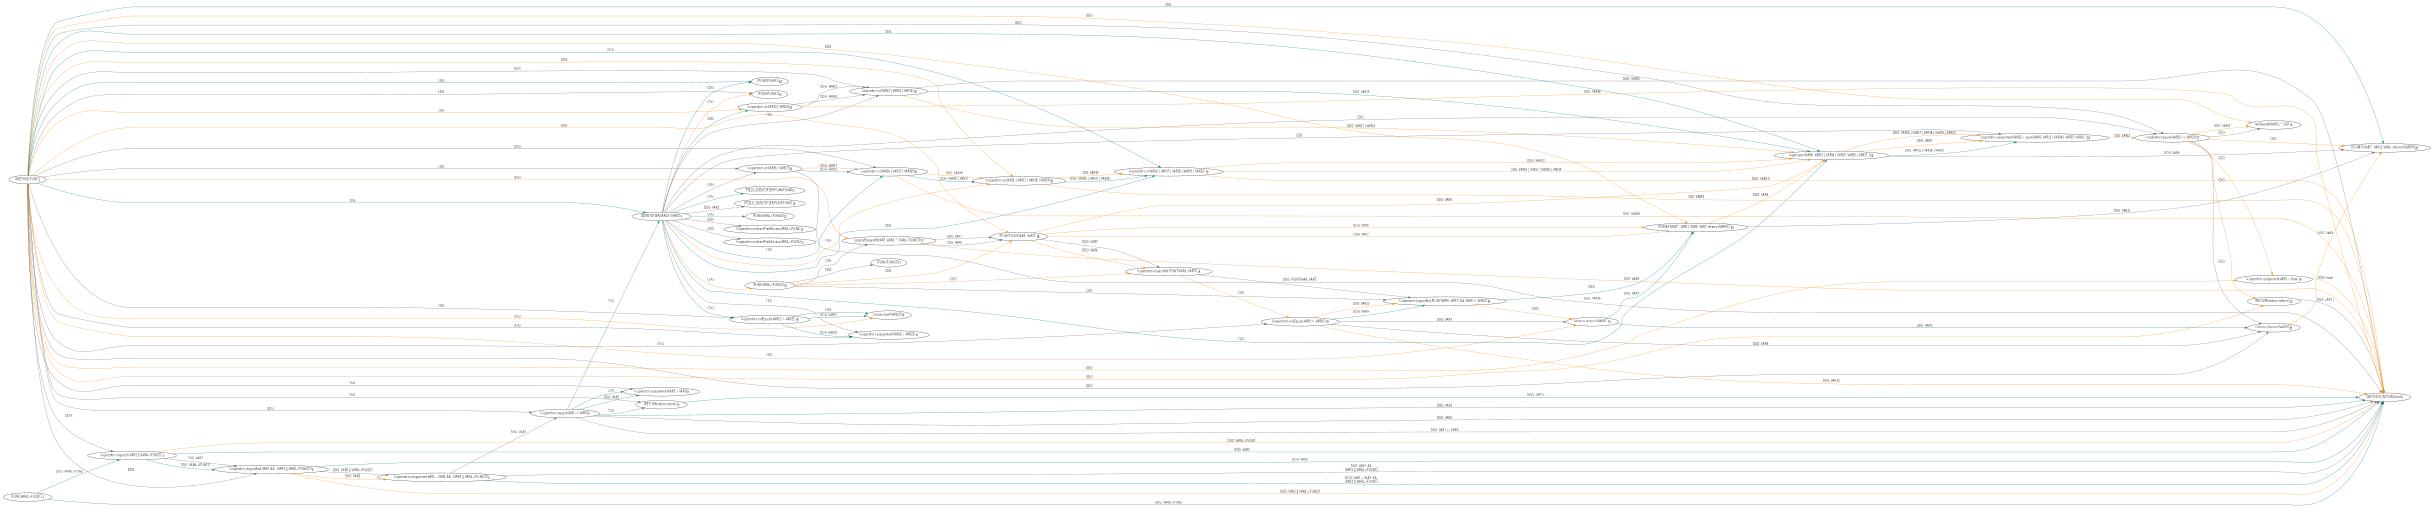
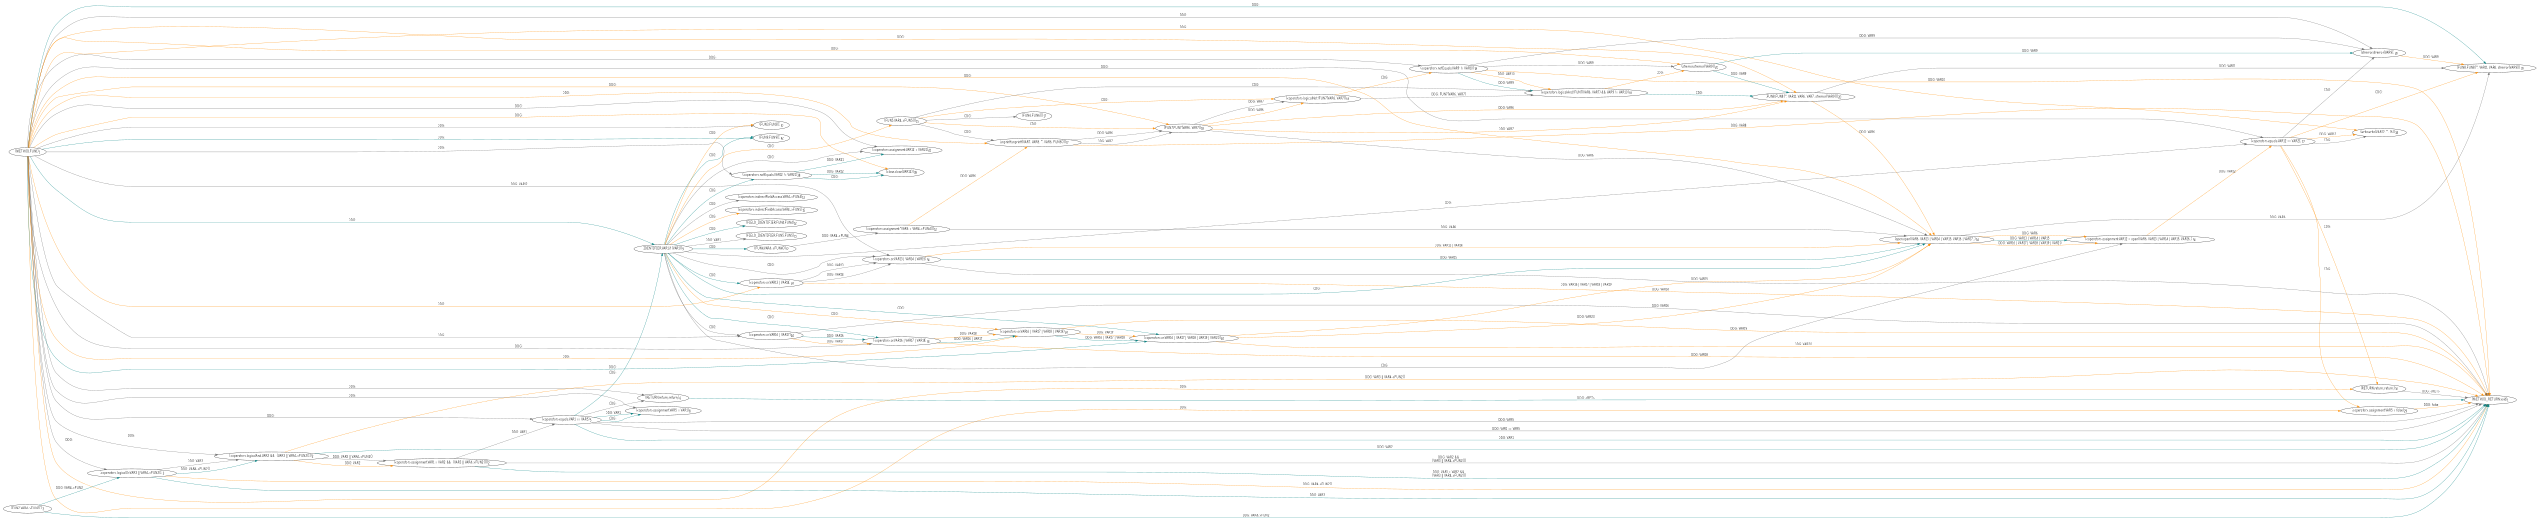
edge "(METHOD,FUN1)" -> "(open,open(VAR6, VAR13 | VAR14 | VAR15, VAR16 | VAR17...)": color teal -> darkorange
edge "(METHOD,FUN1)" -> "(<operator>.or,VAR13 | VAR14 | VAR15)": label "DDG: " -> "DDG: VAR12"
edge "(FUN7,FUN7(VAR6, VAR7))" -> "(open,open(VAR6, VAR13 | VAR14 | VAR15, VAR16 | VAR17...)": color darkorange -> gray40
node "(<operator>.assignment,*VAR6 = VAR4->FUN4())": added
edge "(IDENTIFIER,VAR1,if (VAR1))" -> "(<operator>.indirectFieldAccess,VAR4->FUN5)": color gray40 -> darkorange
